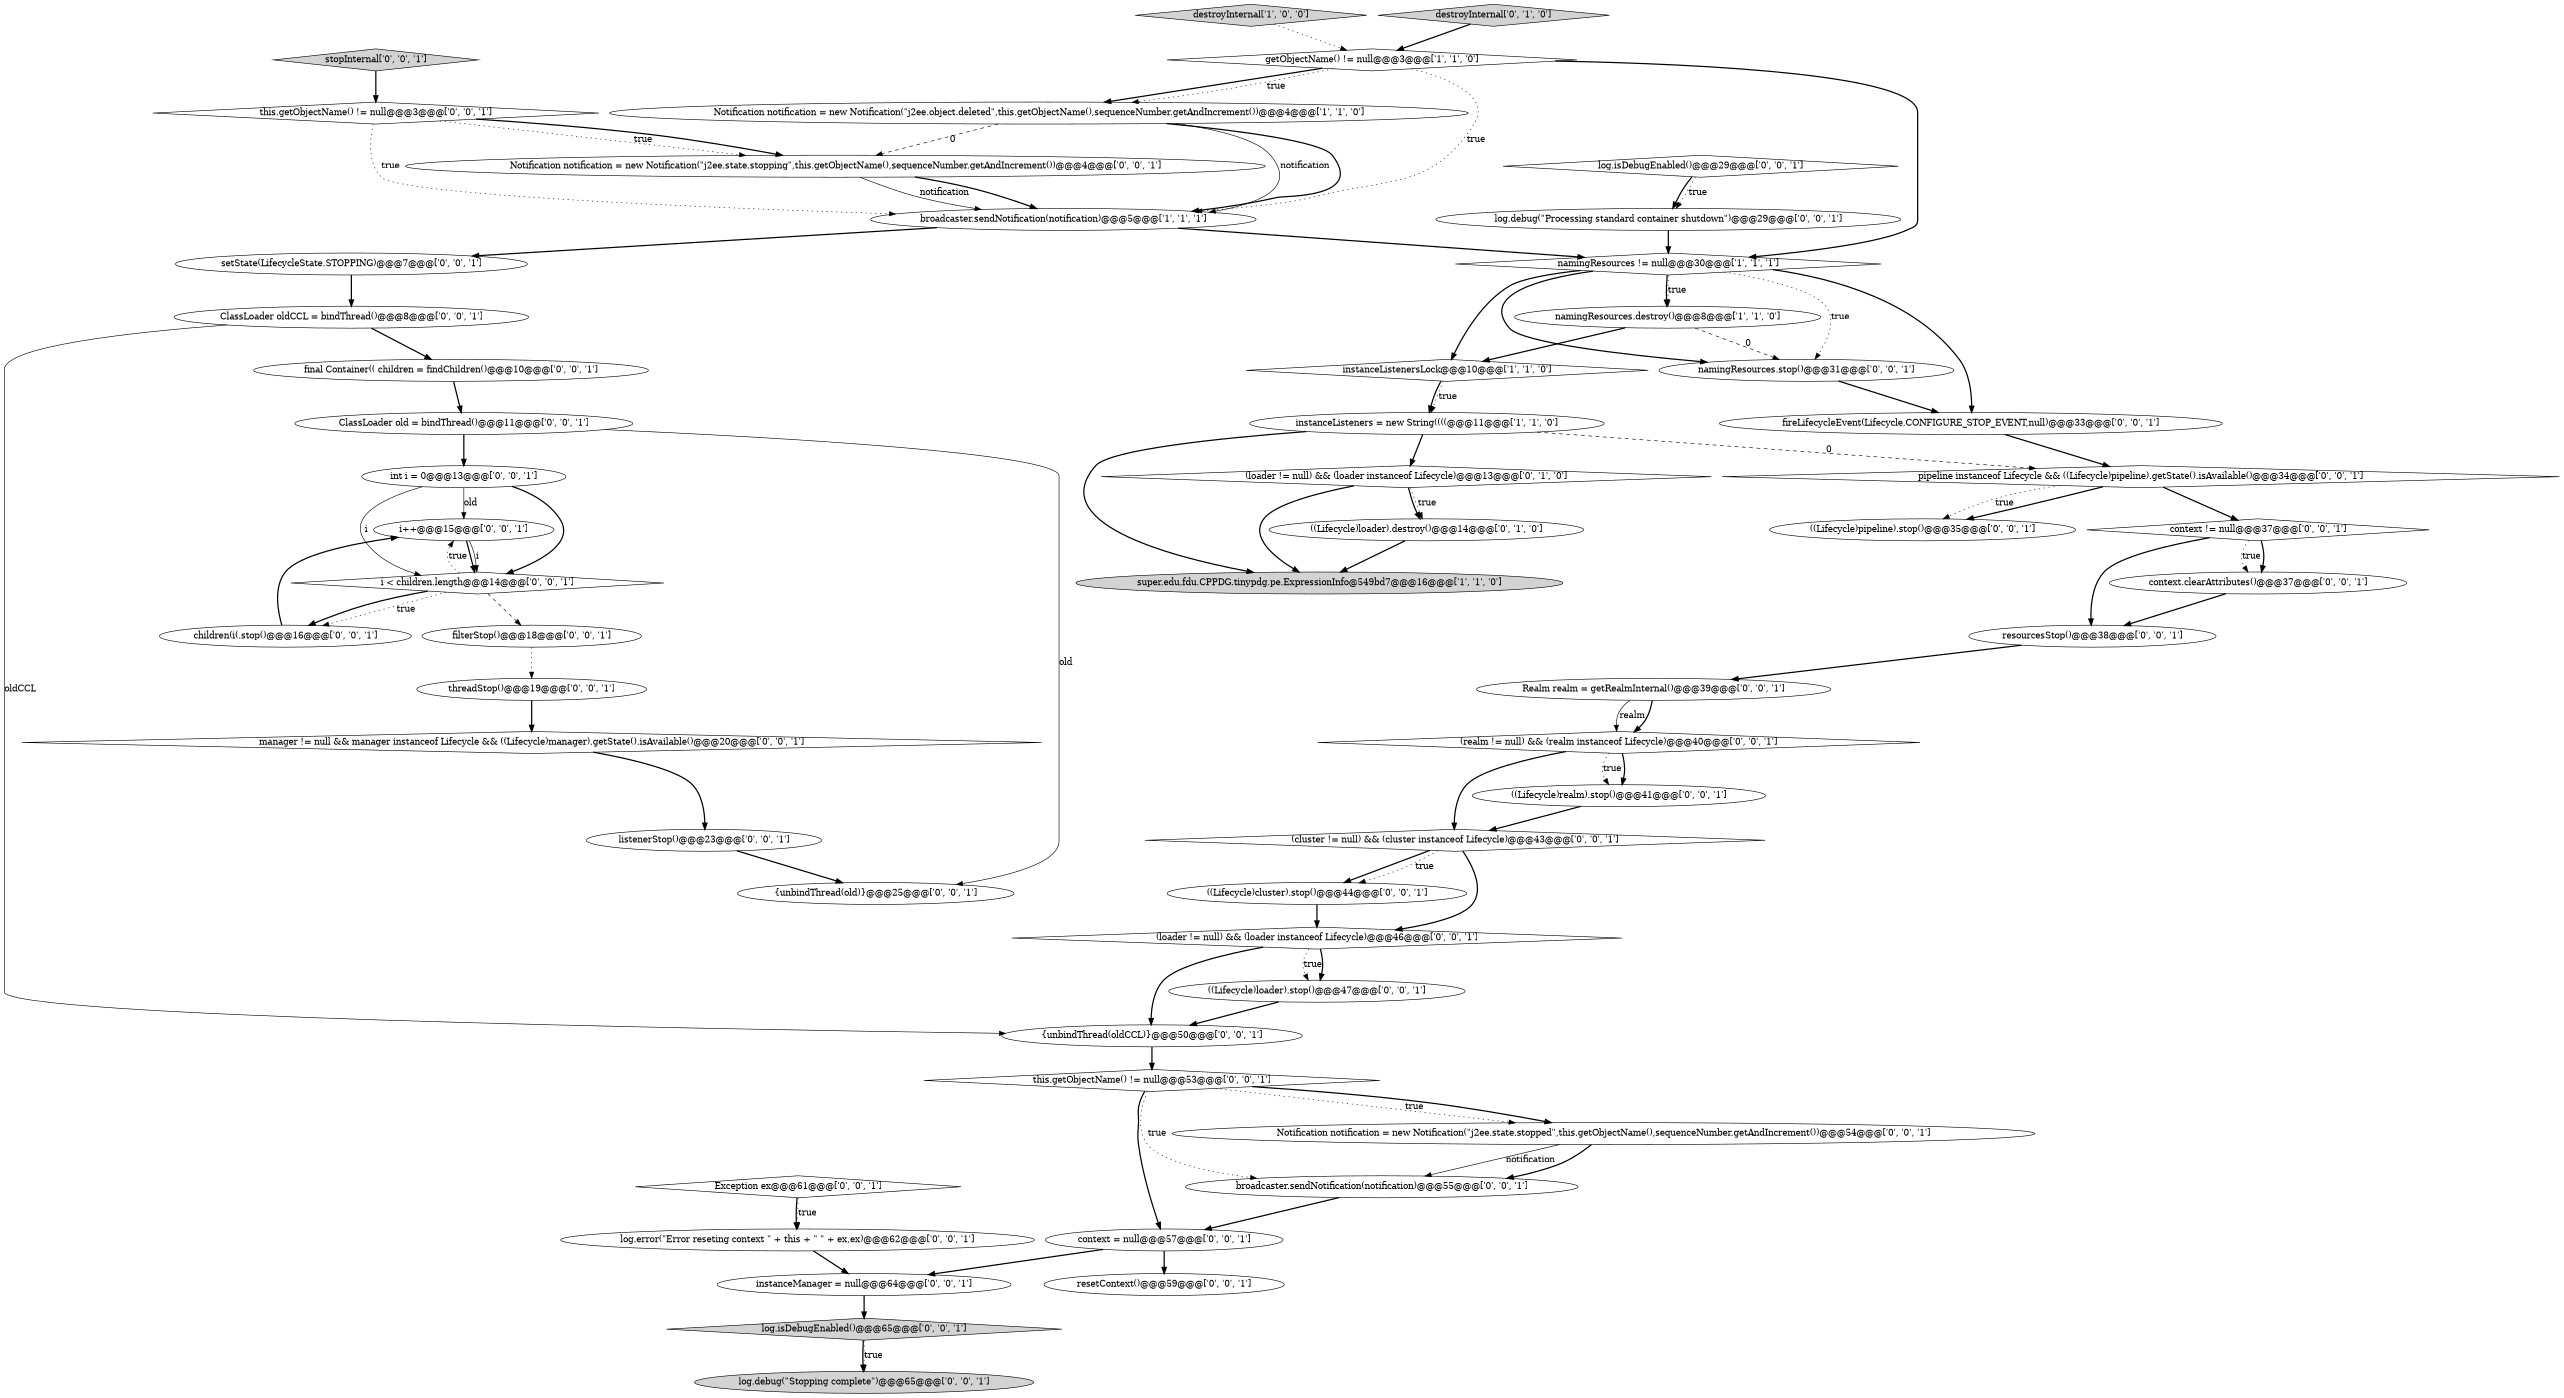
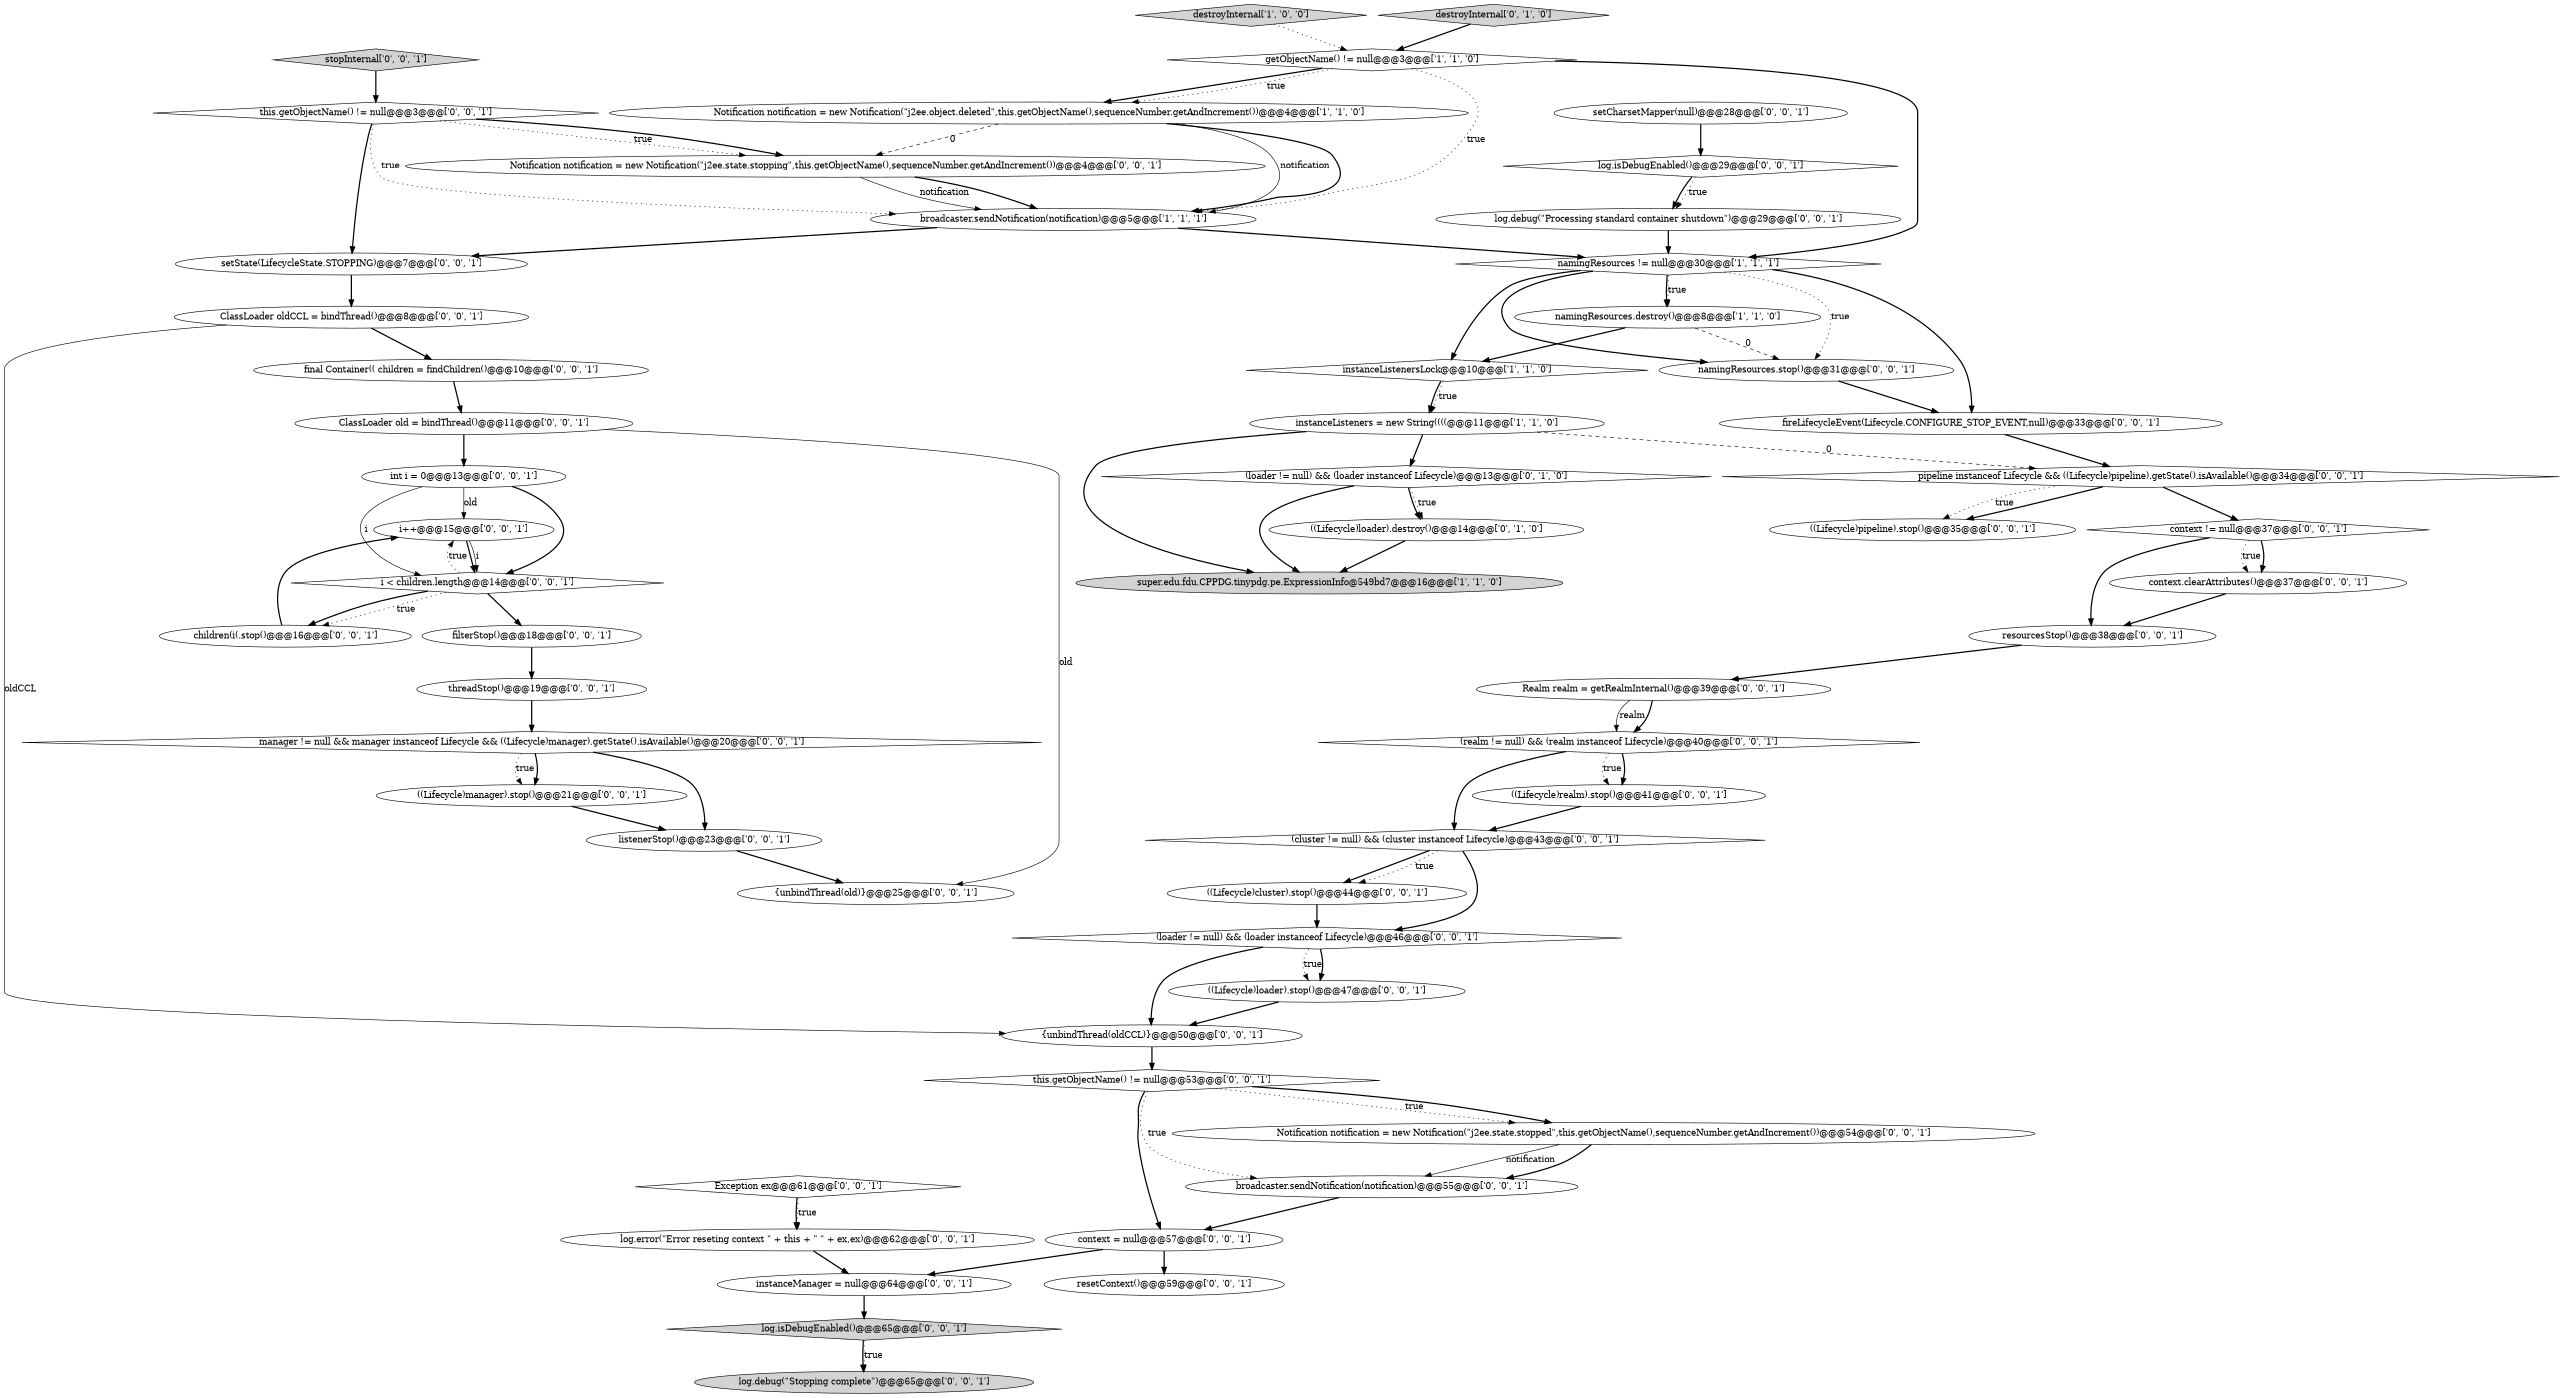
node "setCharsetMapper(null)@@@28@@@['0', '0', '1']": added
edge "this.getObjectName() != null@@@3@@@['0', '0', '1']" -> "setState(LifecycleState.STOPPING)@@@7@@@['0', '0', '1']": added
edge "i < children.length@@@14@@@['0', '0', '1']" -> "filterStop()@@@18@@@['0', '0', '1']": style dashed -> bold
edge "filterStop()@@@18@@@['0', '0', '1']" -> "threadStop()@@@19@@@['0', '0', '1']": style dotted -> bold
node "((Lifecycle)manager).stop()@@@21@@@['0', '0', '1']": added
